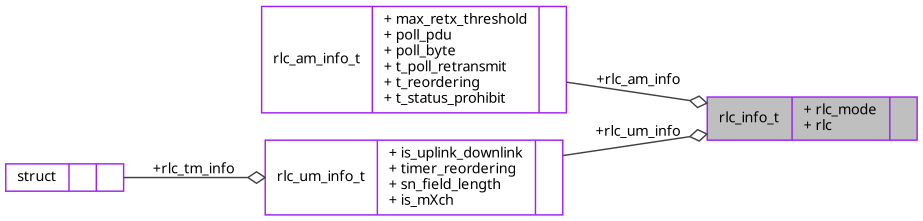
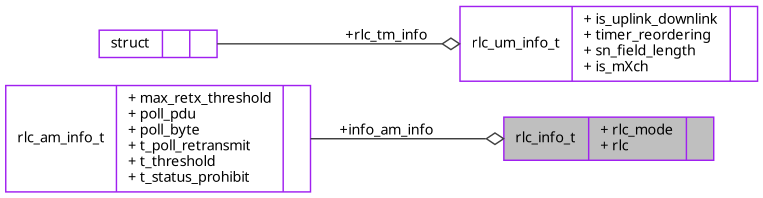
edge "rlc_am_info_t" -> "rlc_info_t": label " +rlc_am_info" -> " +info_am_info"
node "rlc_am_info_t": text "+ t_reordering" -> "+ t_threshold"
edge "rlc_um_info_t" -> "rlc_info_t": removed, label "+rlc_um_info"
